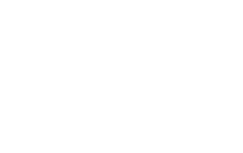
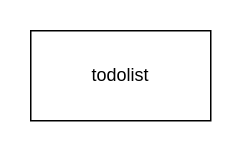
node "todolist": added
